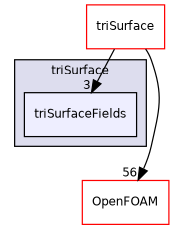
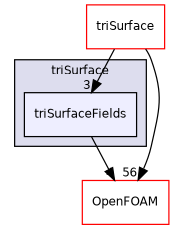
edge "triSurfaceFields" -> "OpenFOAM": added
